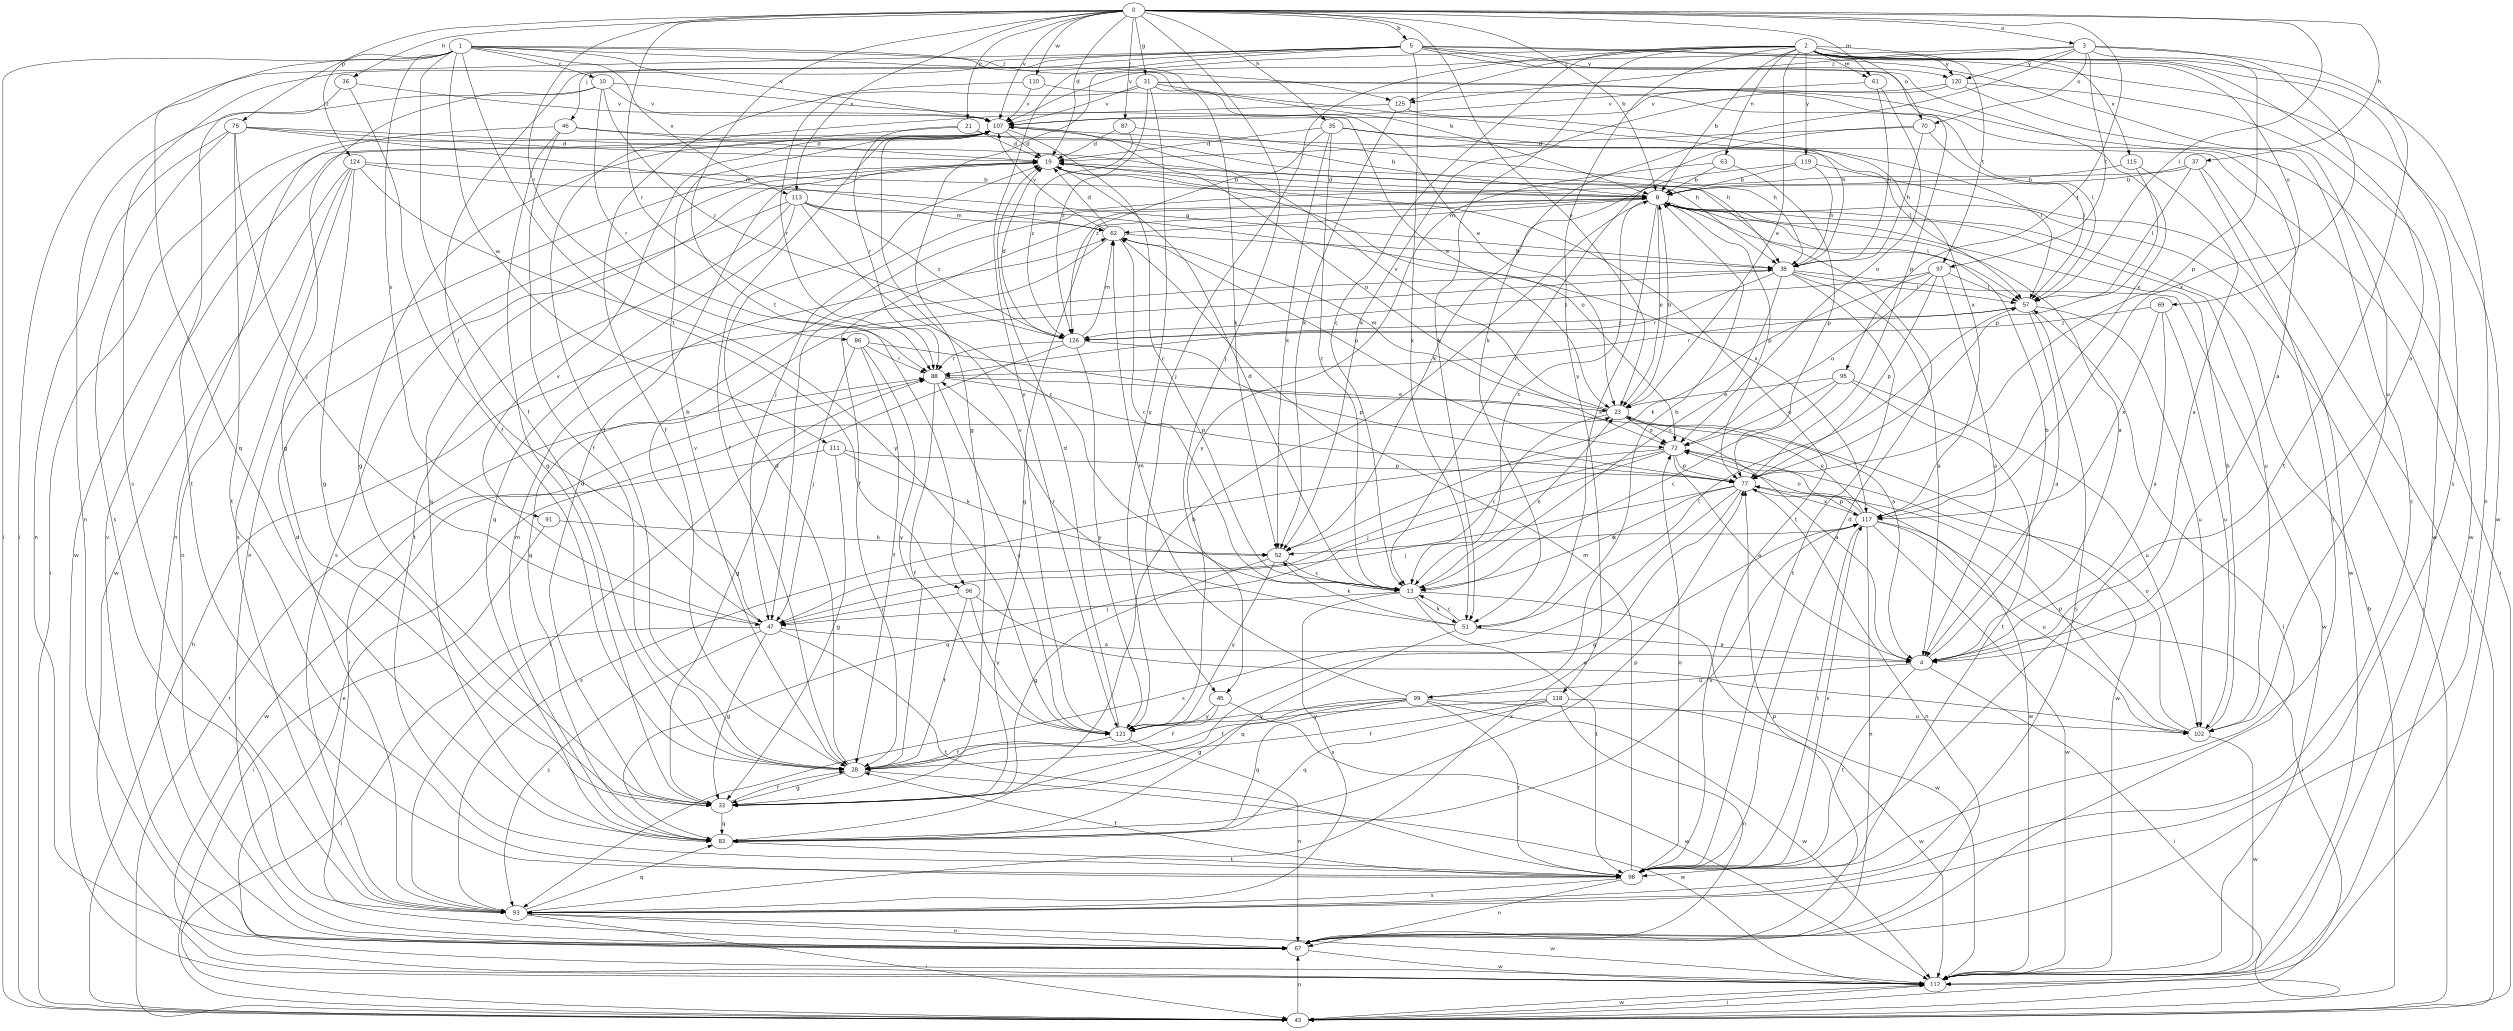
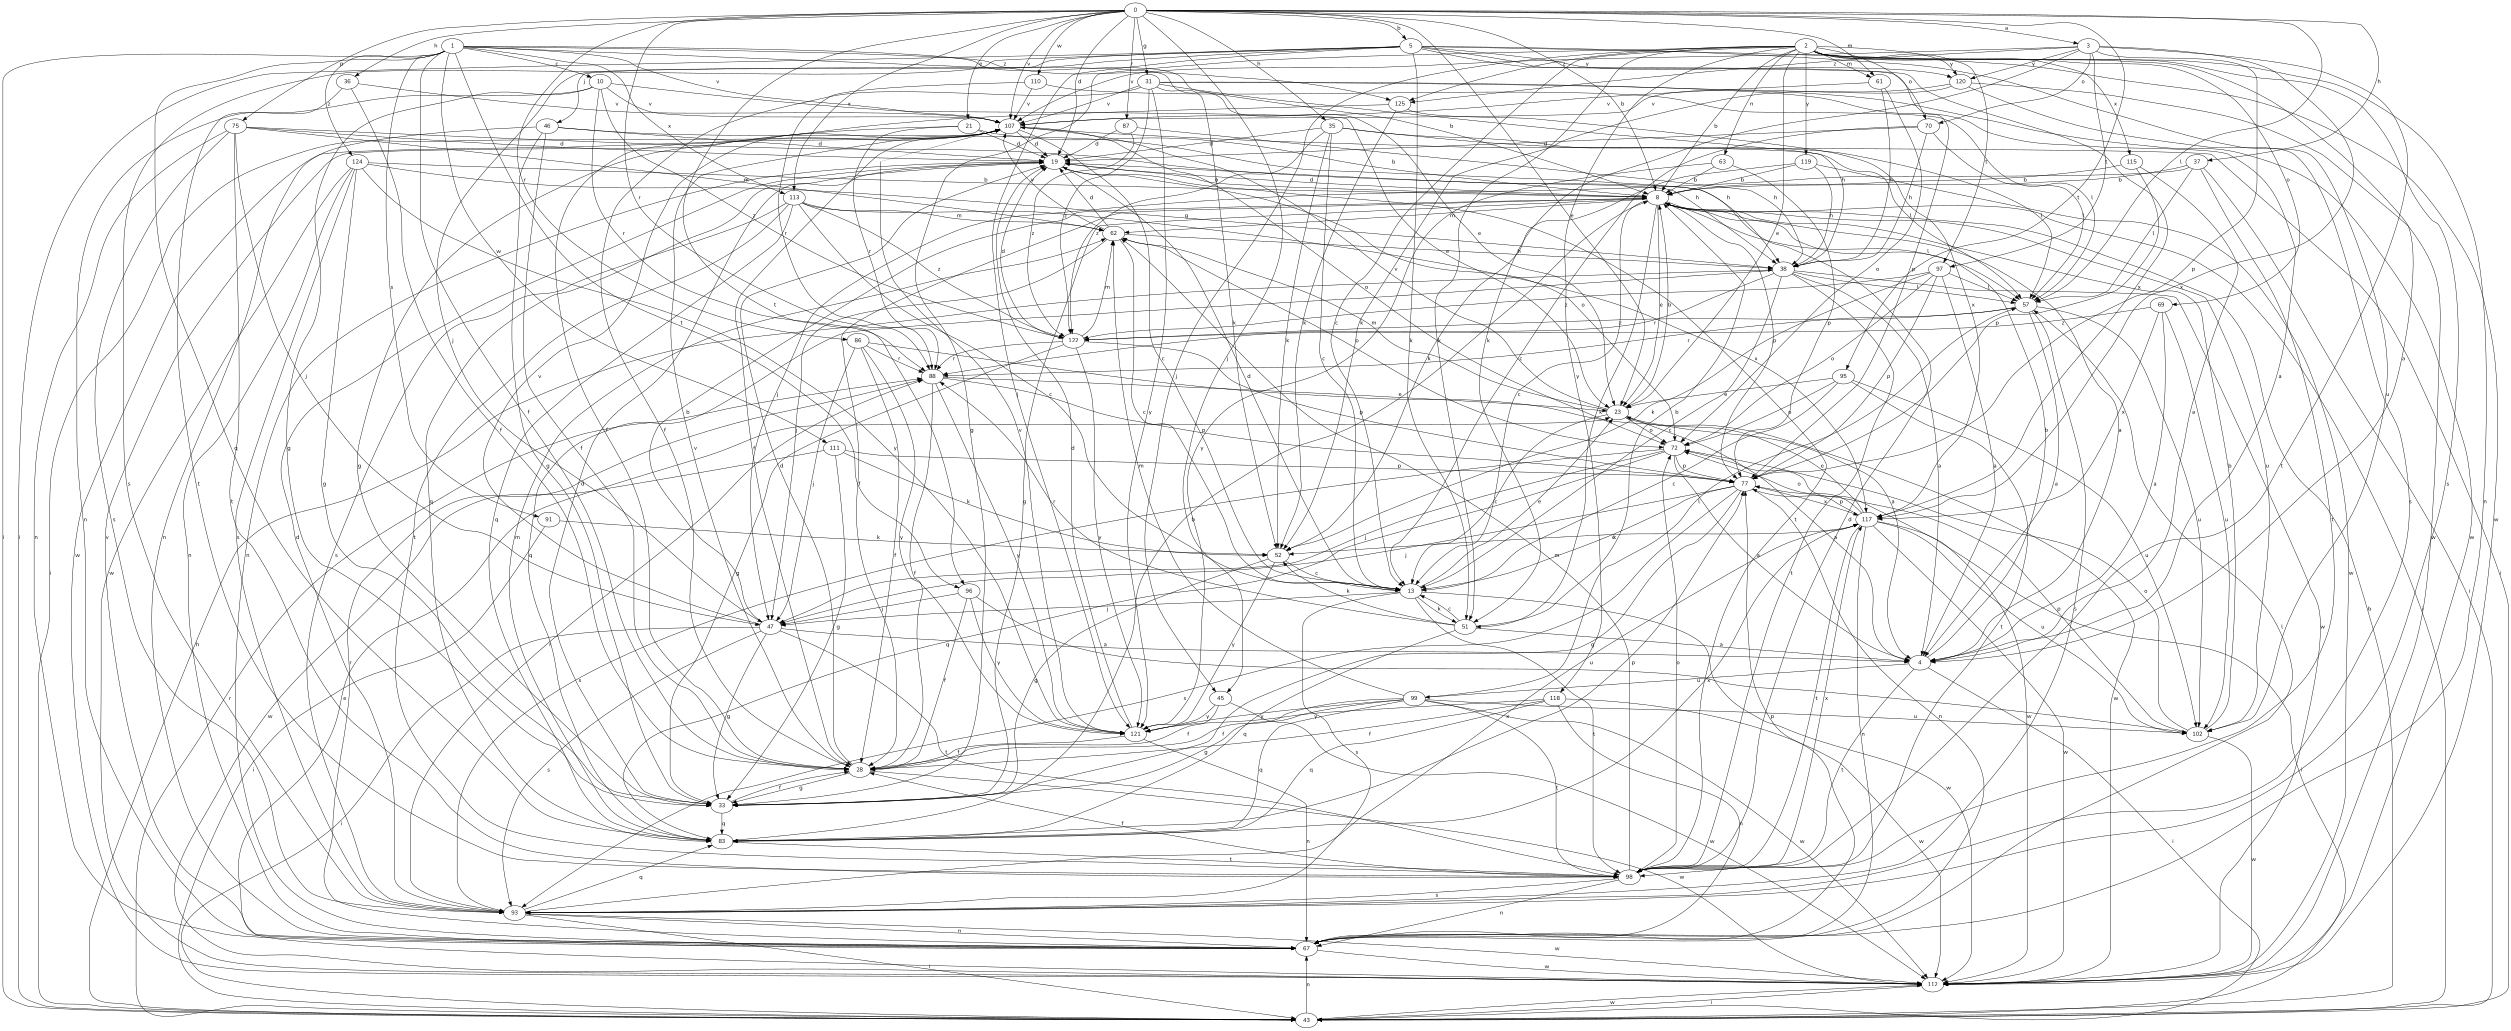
node "126": label "126" -> "122"
edge "5" -> "121": label "y" -> "j"
